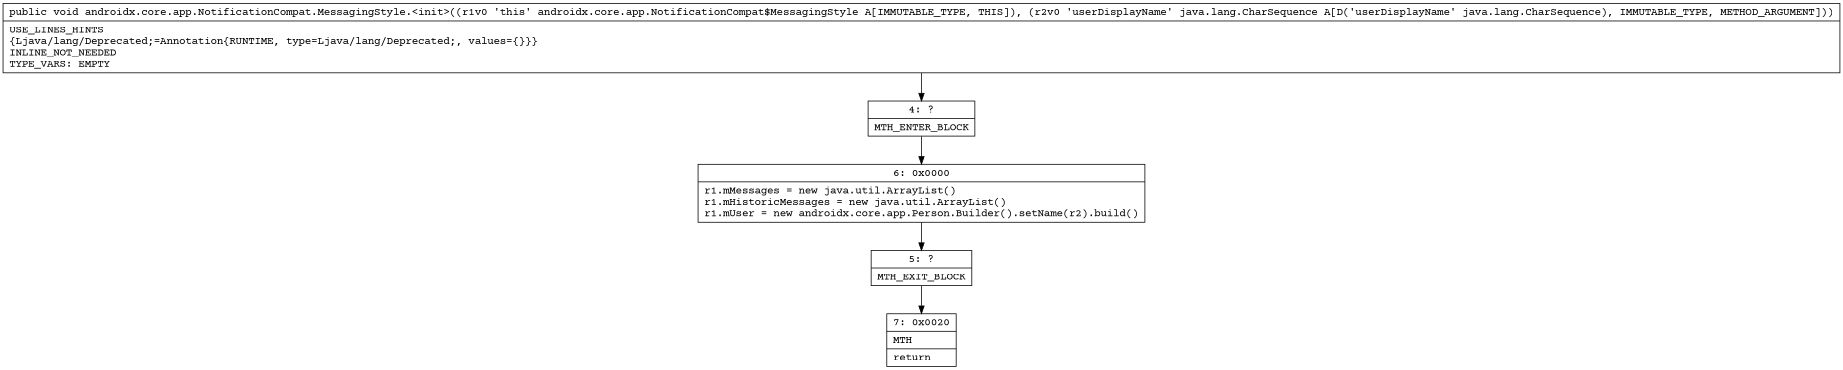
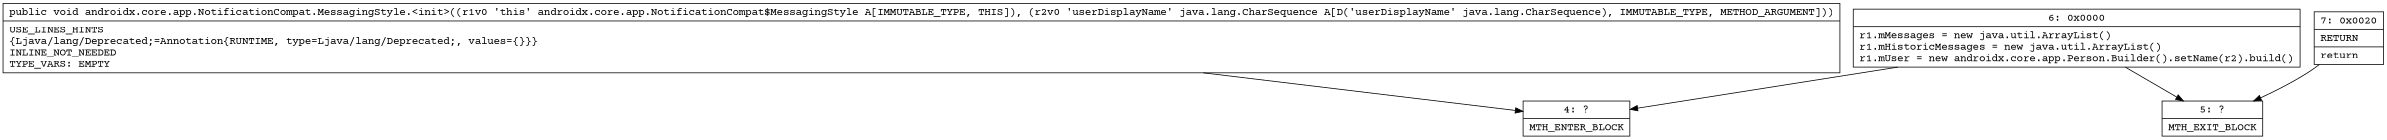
edge "4: ?" -> "6: 0x0000": reversed
edge "5: ?" -> "7: 0x0020": reversed
node "7: 0x0020": text "MTH" -> "RETURN"
